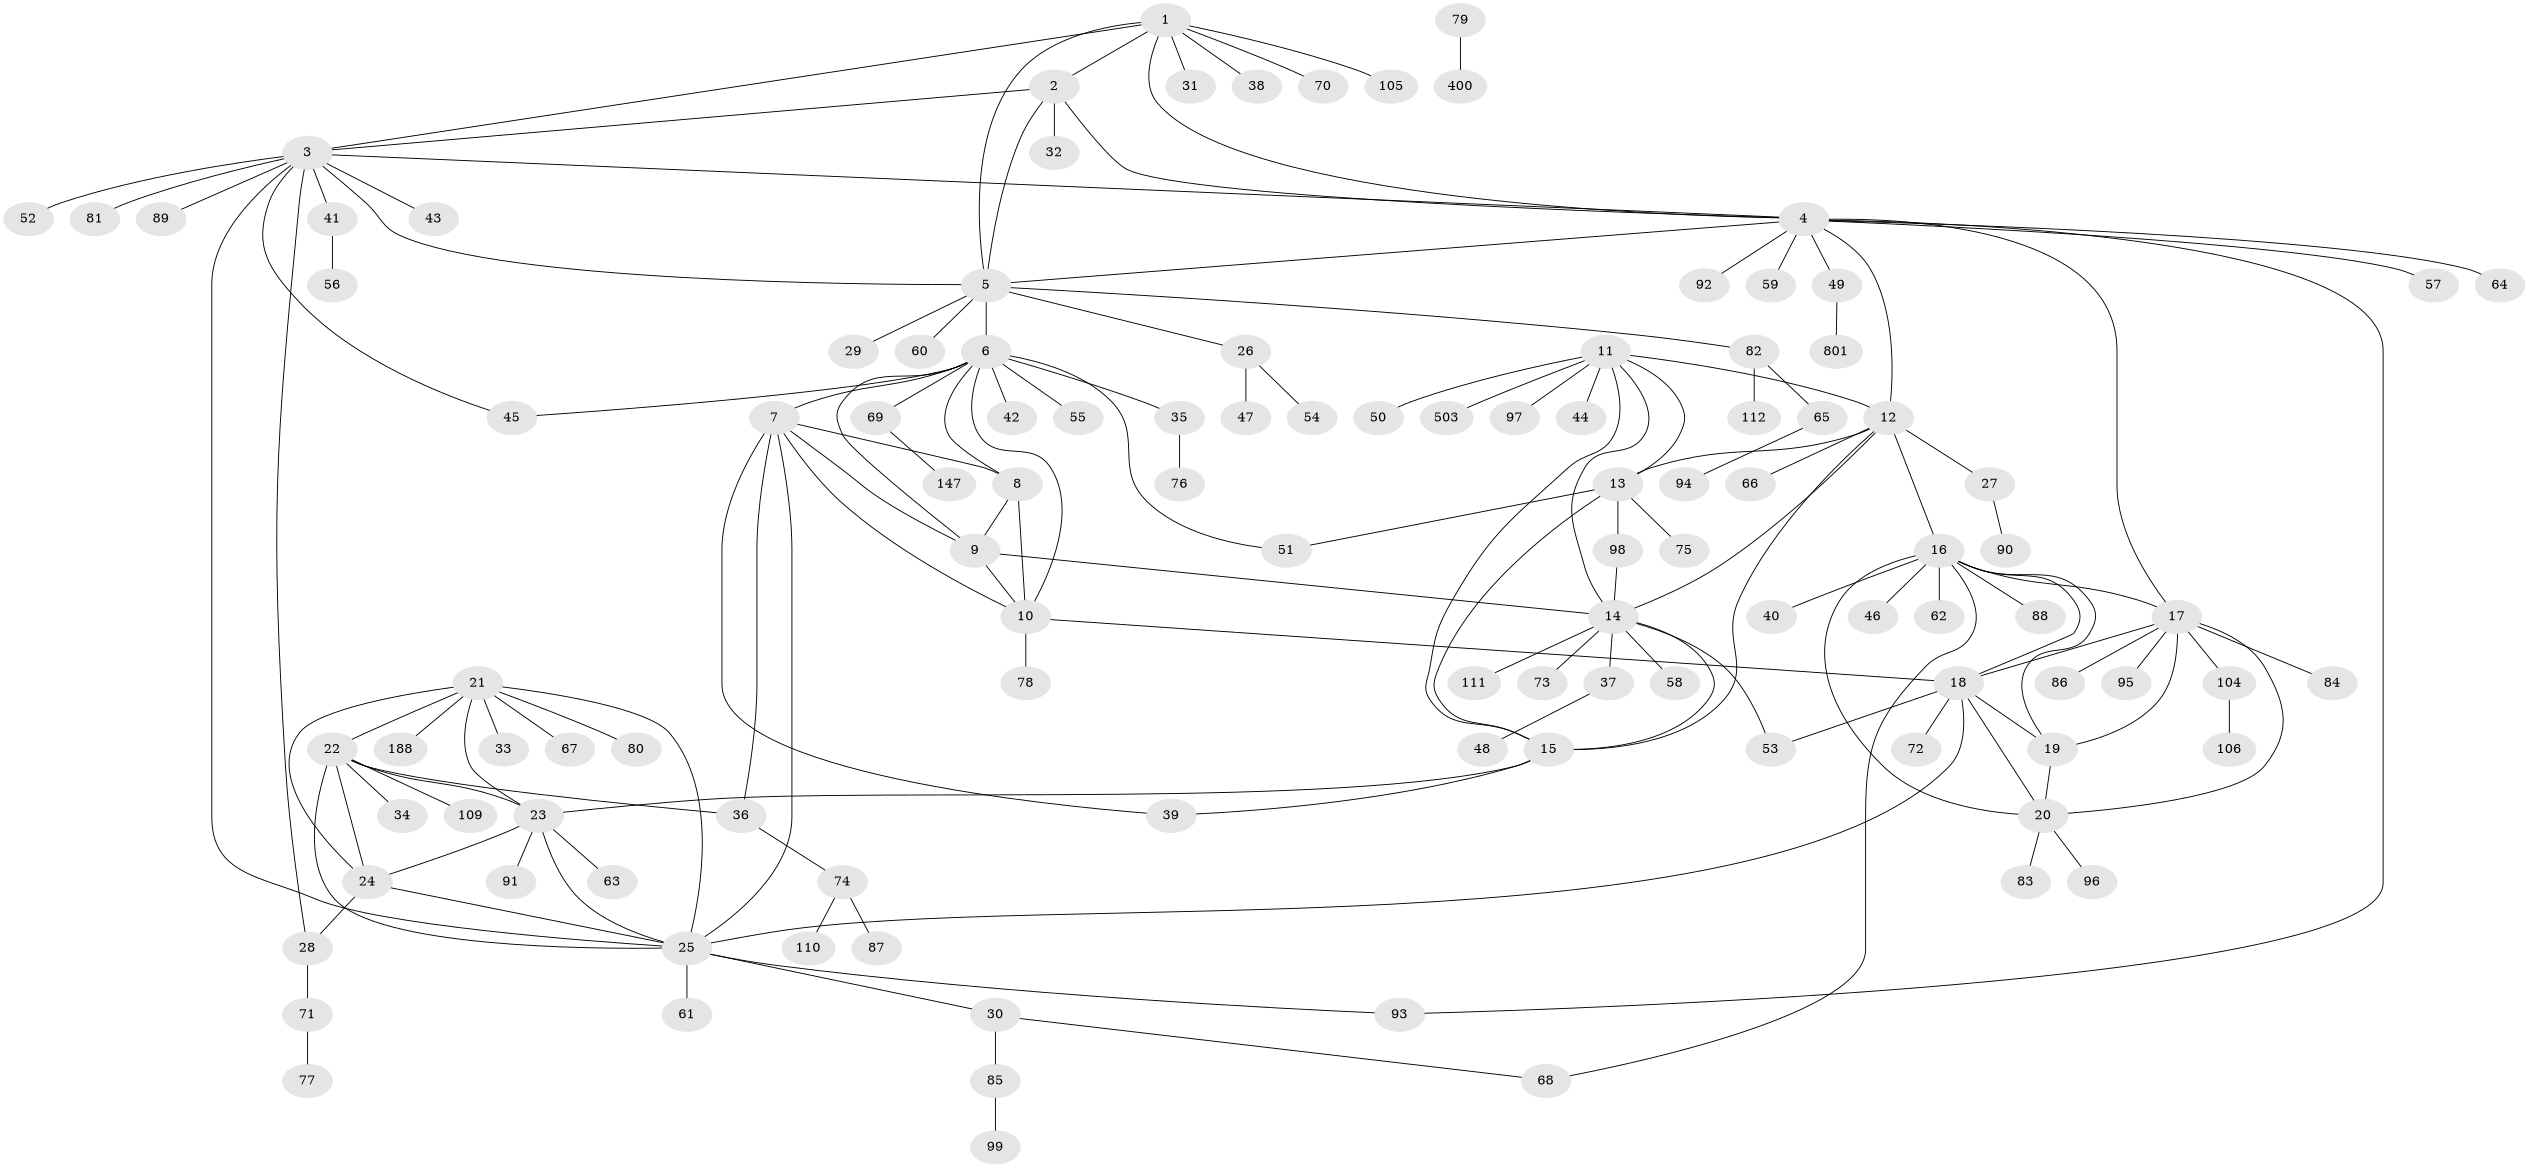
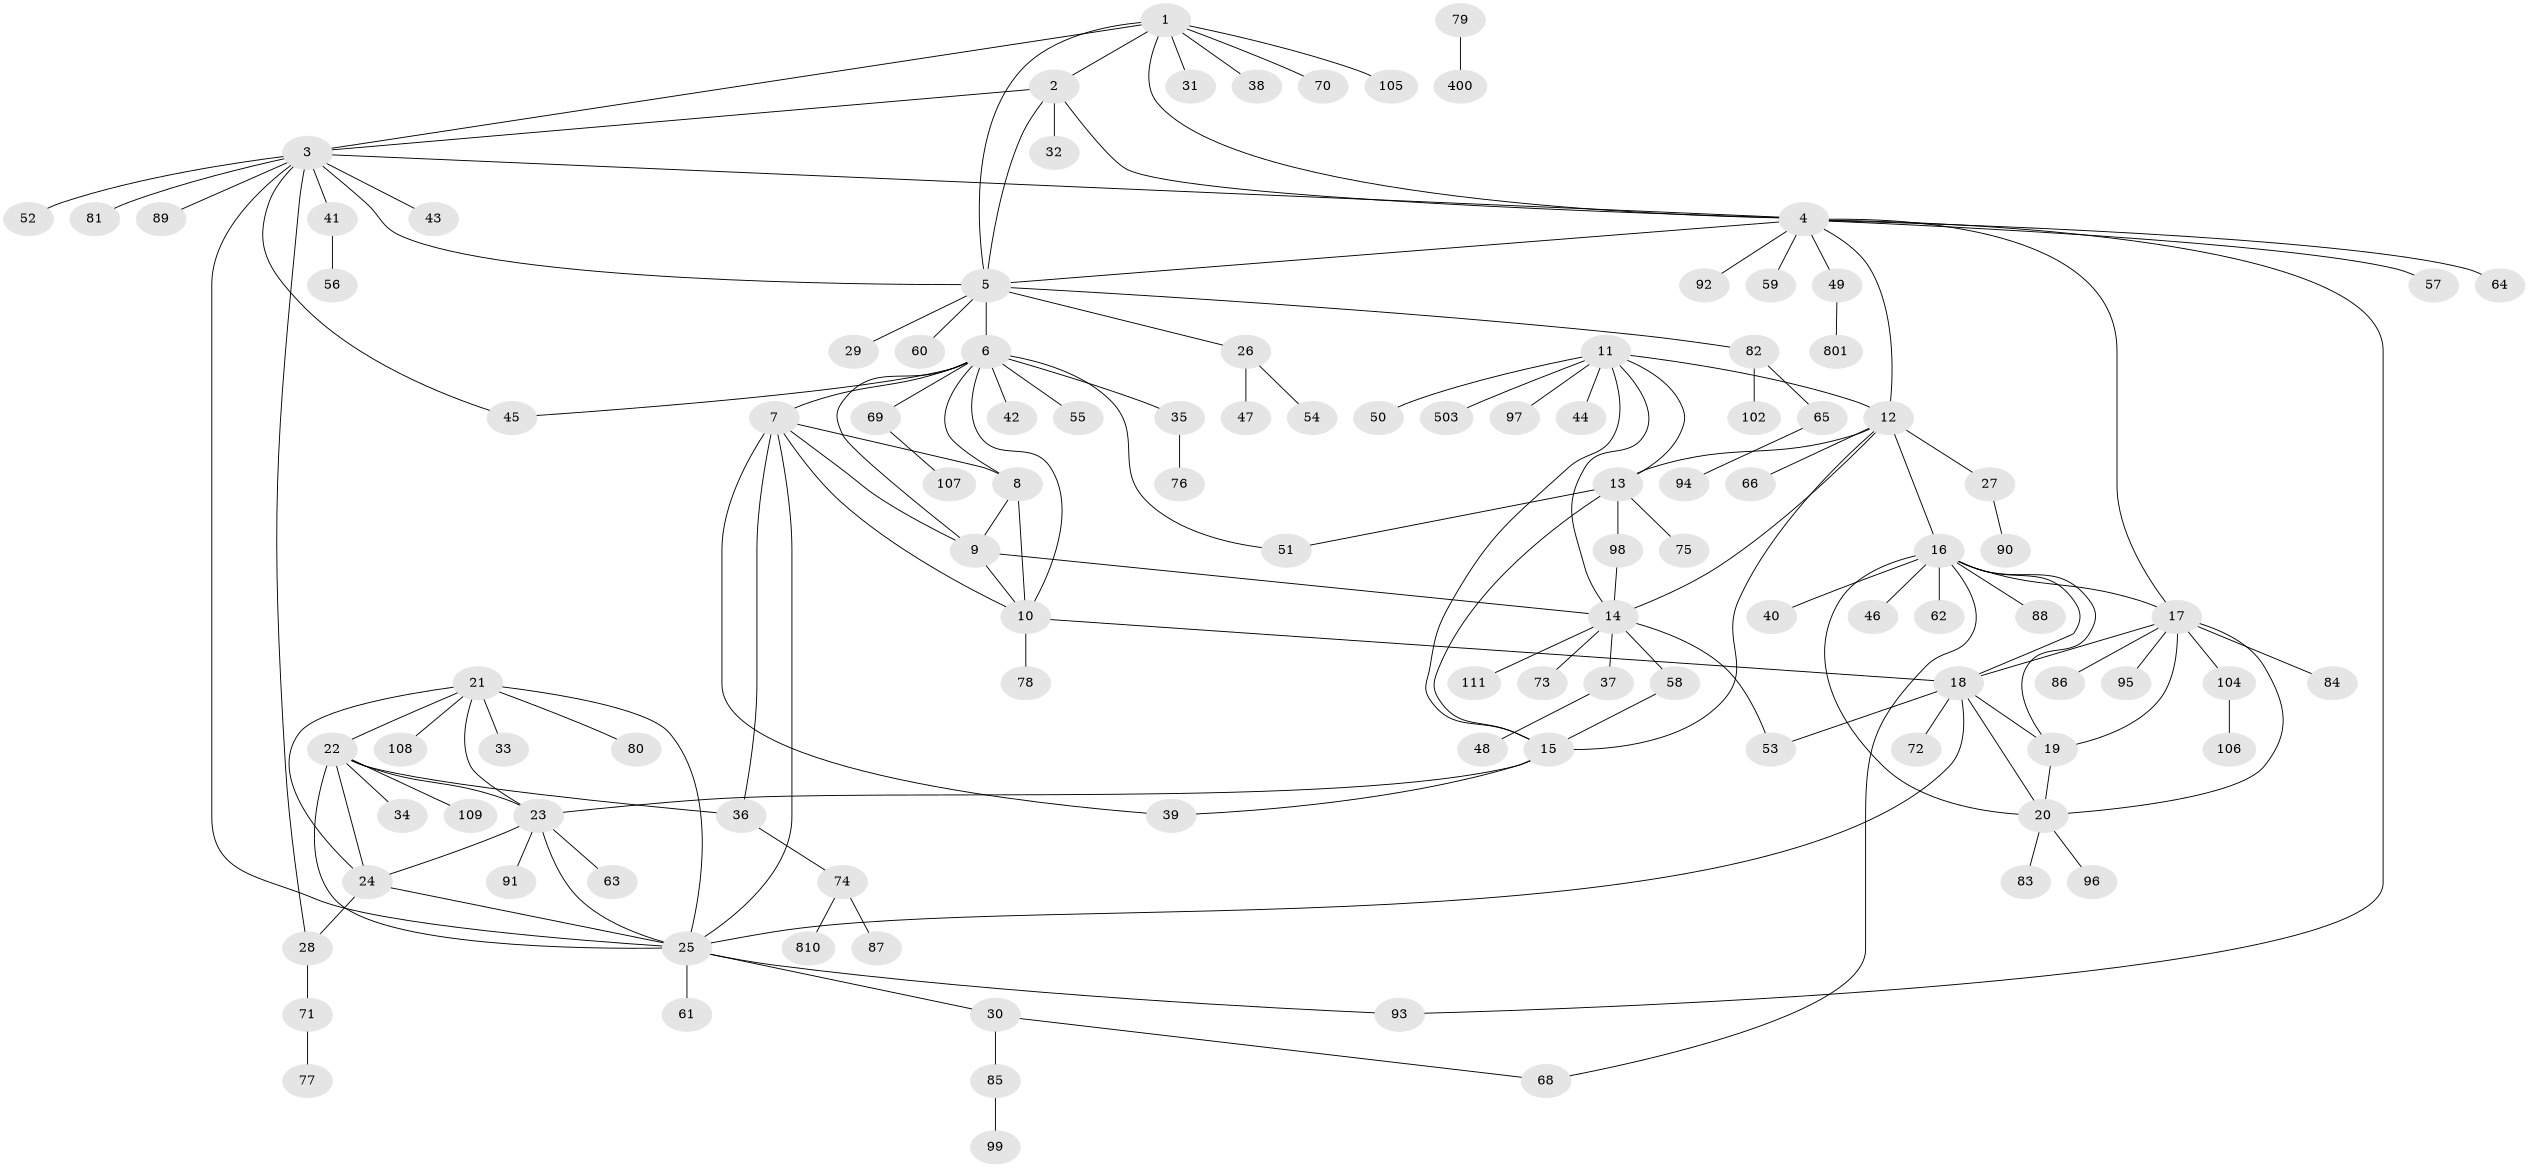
node "112": label "112" -> "102"
node "147": label "147" -> "107"
edge "14" -- "15": now "58" -- "15"
node "188": label "188" -> "108"
node "67": removed
node "110": label "110" -> "810"
